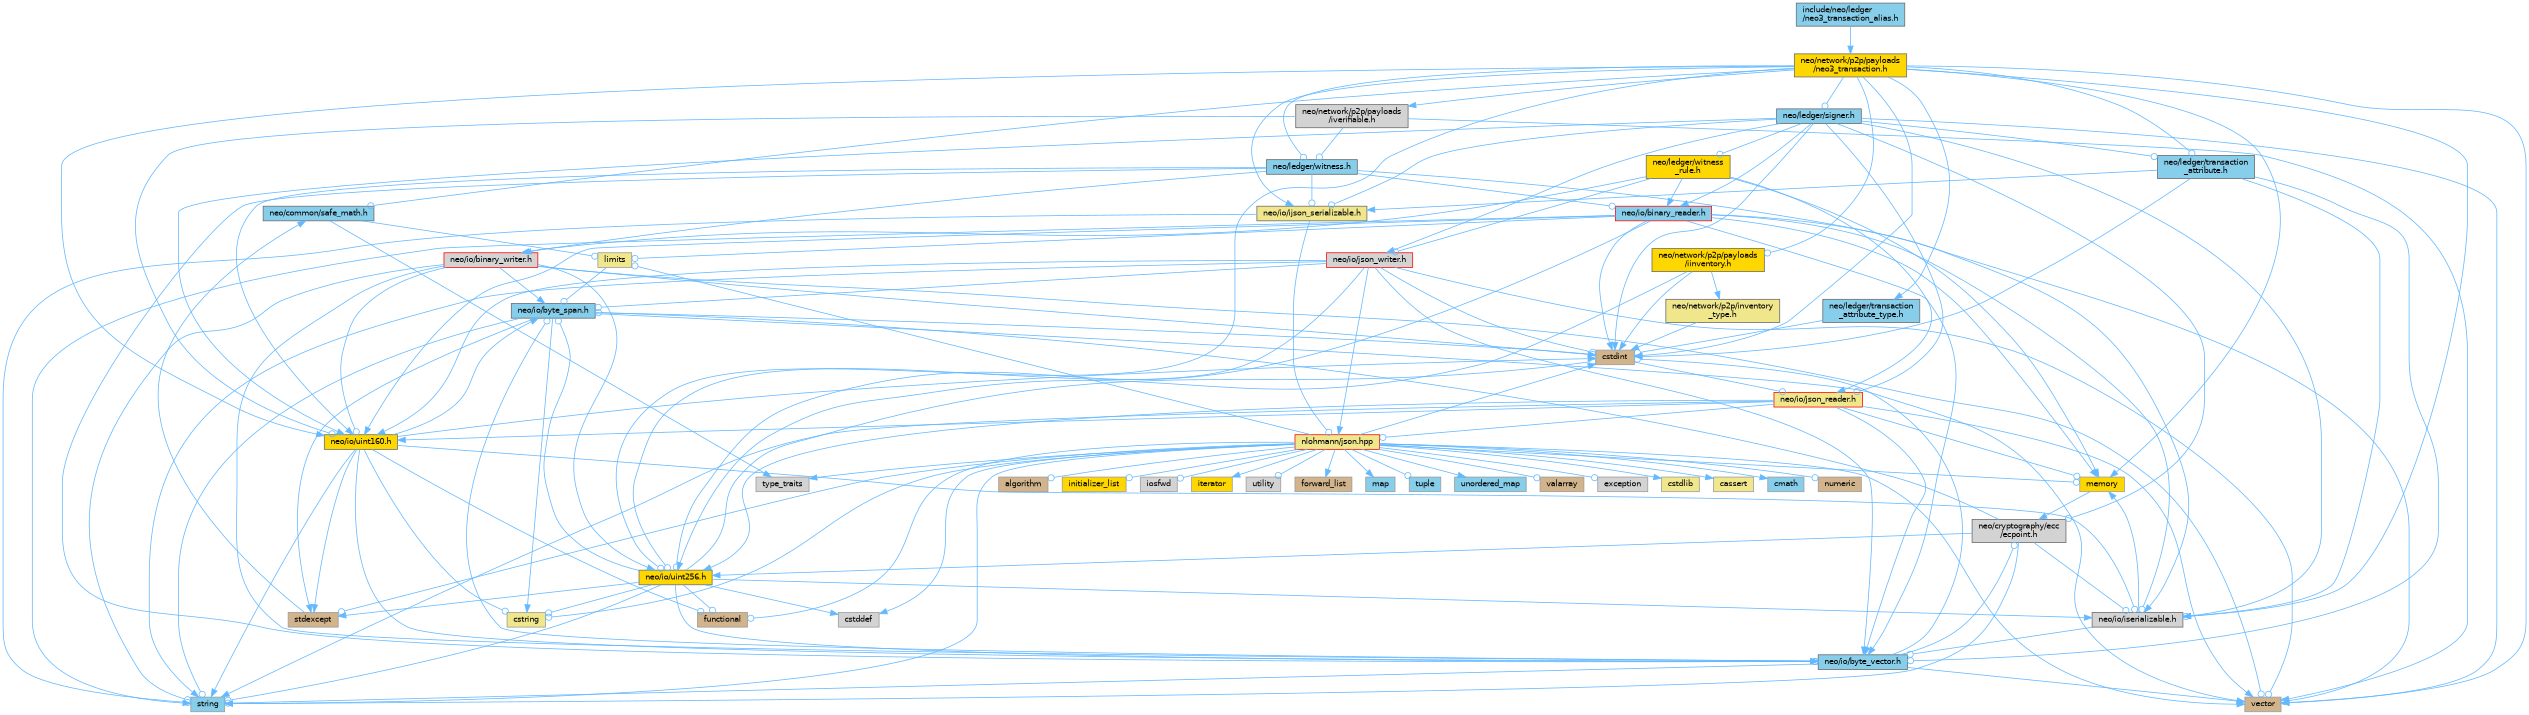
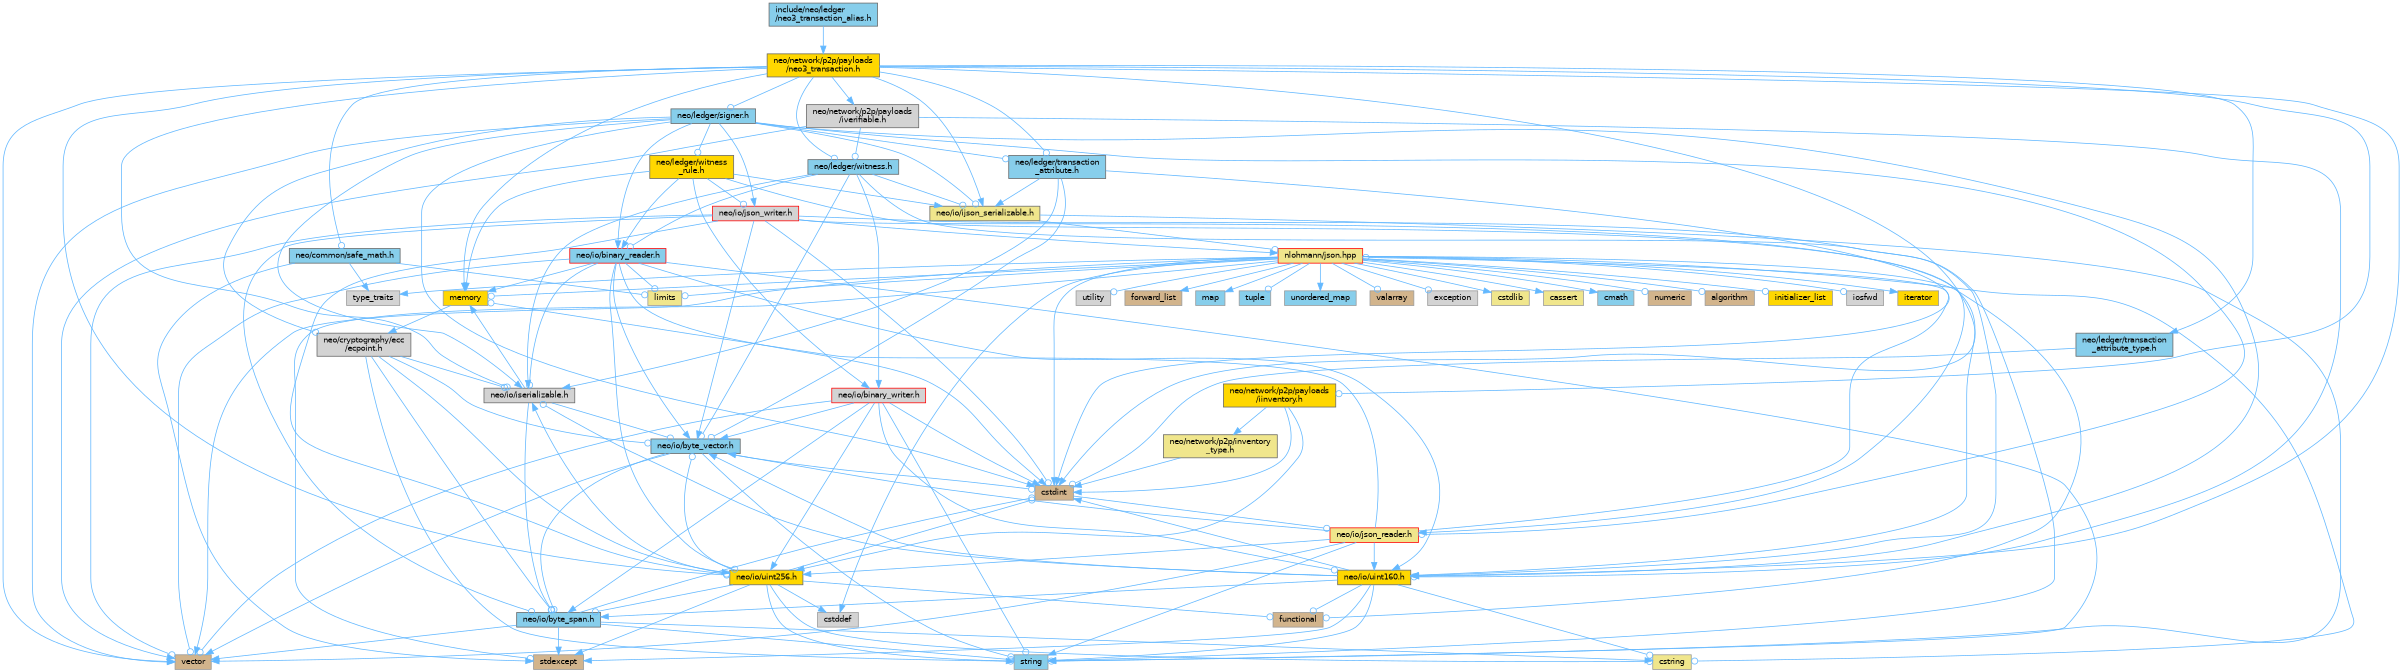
edge "neo/ledger/witness _rule.h" -> "neo/io/ijson_serializable.h": added
edge "limits" -> "neo/io/byte_span.h": now "neo/io/iserializable.h" -> "neo/io/byte_span.h"
edge "stdexcept" -> "neo/common/safe_math.h": reversed
edge "neo/io/byte_vector.h" -> "neo/cryptography/ecc /ecpoint.h": reversed
edge "nlohmann/json.hpp" -> "string": removed
